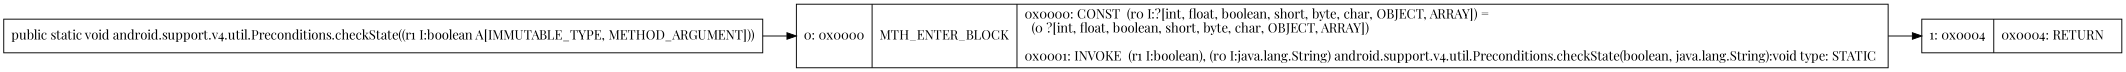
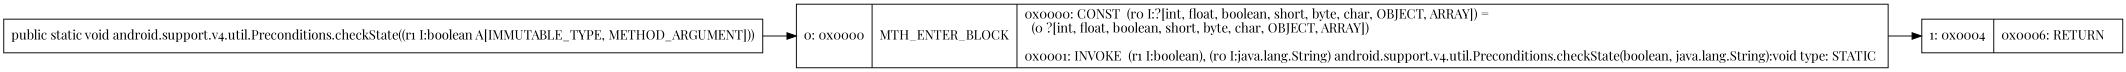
node "1: 0x0004": text "0x0004: RETURN" -> "0x0006: RETURN"
